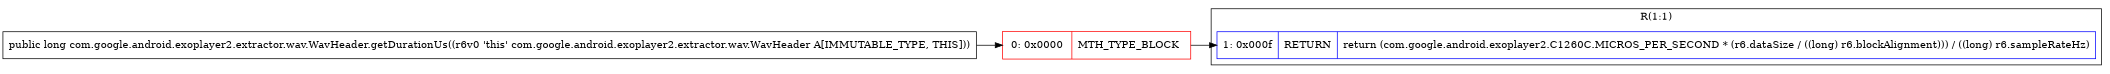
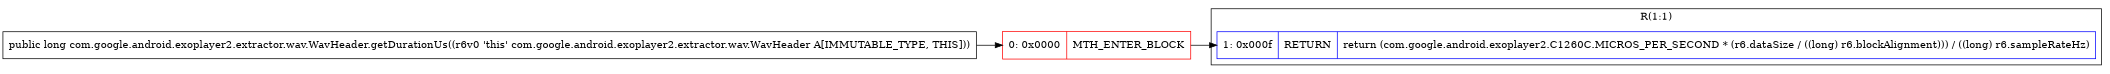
node "0: 0x0000": text "MTH_TYPE_BLOCK" -> "MTH_ENTER_BLOCK"
